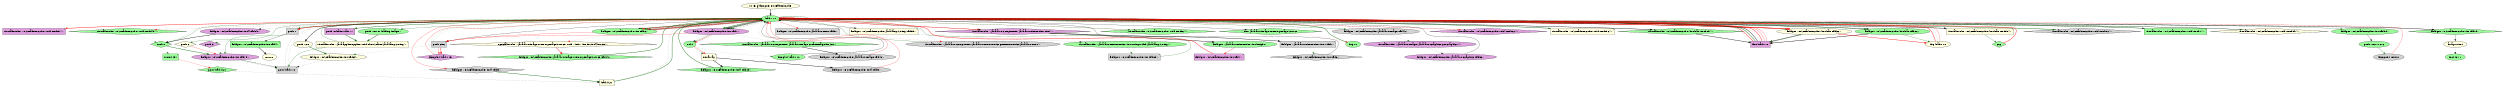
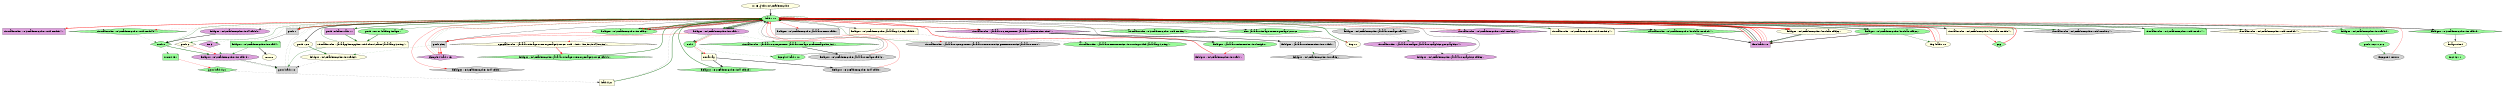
node "r0 := @ifcmpne: DS_FadeToCube": label "r0 := @ifcmpne: DS_FadeToCube" -> "r0 := @this: DS_FadeToCube"
edge "push 1" -> "fieldput <DS_FadeToCube: int _fld7b>": now "fieldput <DS_FadeToCube: int _fld4>" -> "fieldput <DS_FadeToCube: int _fld7b>"
edge "fieldget <DS_FadeToCube: boolean _fld3c>" -> "ifeq load.r r0": removed
edge "virtualinvoke <DS_FadeToCube: boolean _mth9()>" -> "pop": color darkgreen -> red
node "push 3": label "push 3" -> "int 3"
node "dup1.r": fillcolor palegreen -> lightyellow
node "fieldput <DS_FadeToCube: int _fld8b>": removed
edge "fieldget <DS_FadeToCube: int[] _fld9>" -> "load.i i21": removed
